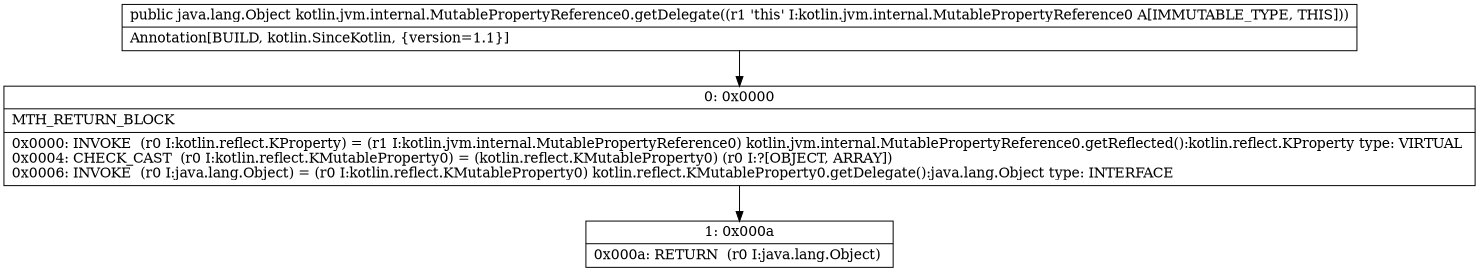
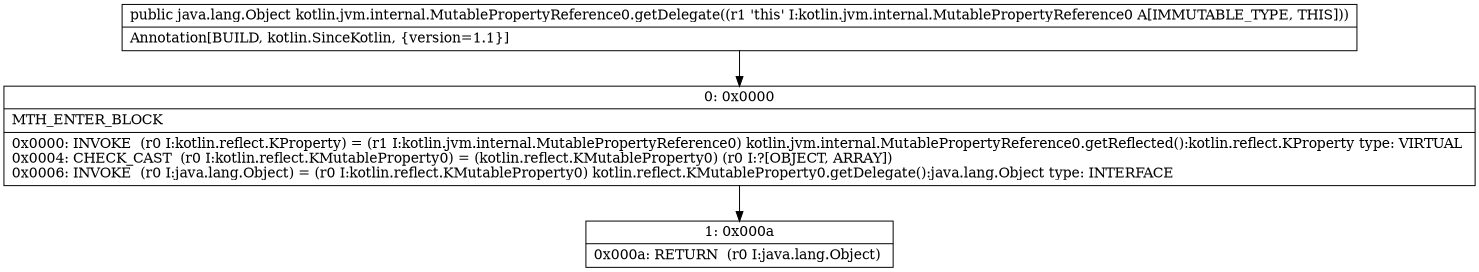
node "0: 0x0000": text "MTH_RETURN_BLOCK" -> "MTH_ENTER_BLOCK"
